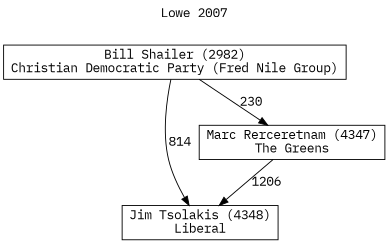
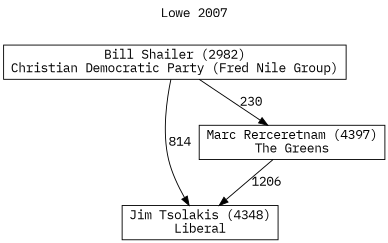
node "Marc Rerceretnam (4347) The Greens": label "Marc Rerceretnam (4347) The Greens" -> "Marc Rerceretnam (4397) The Greens"
